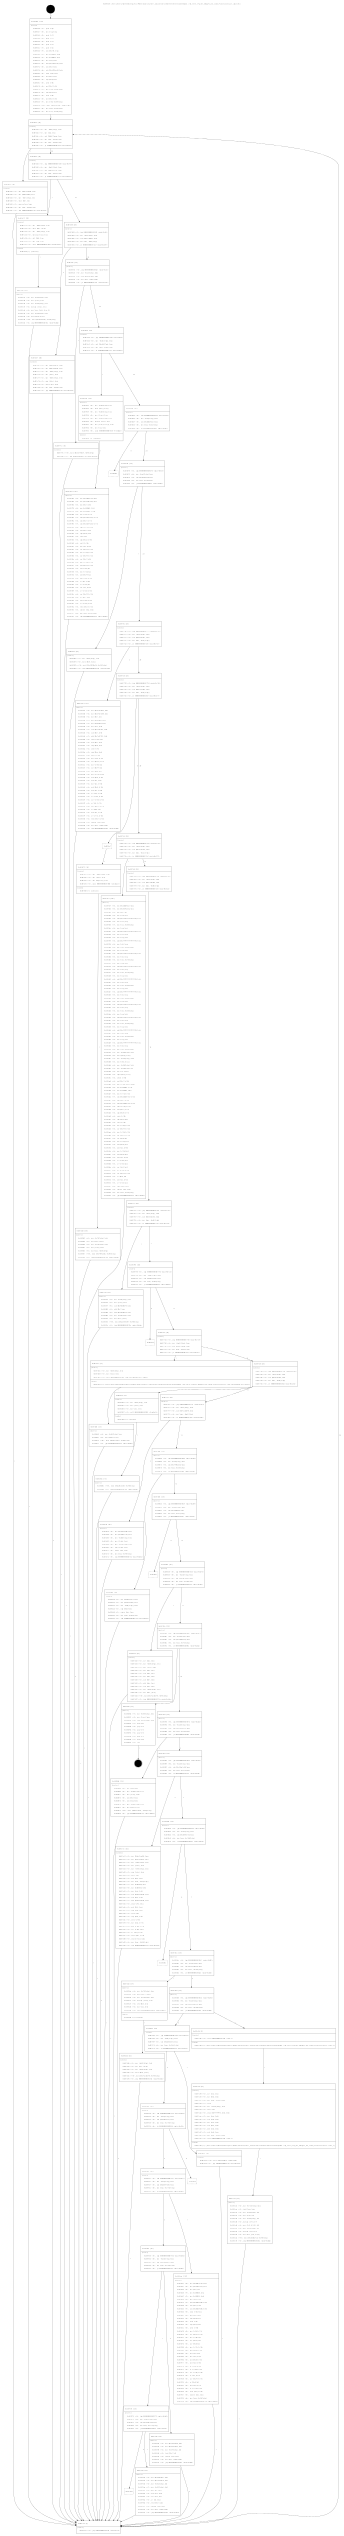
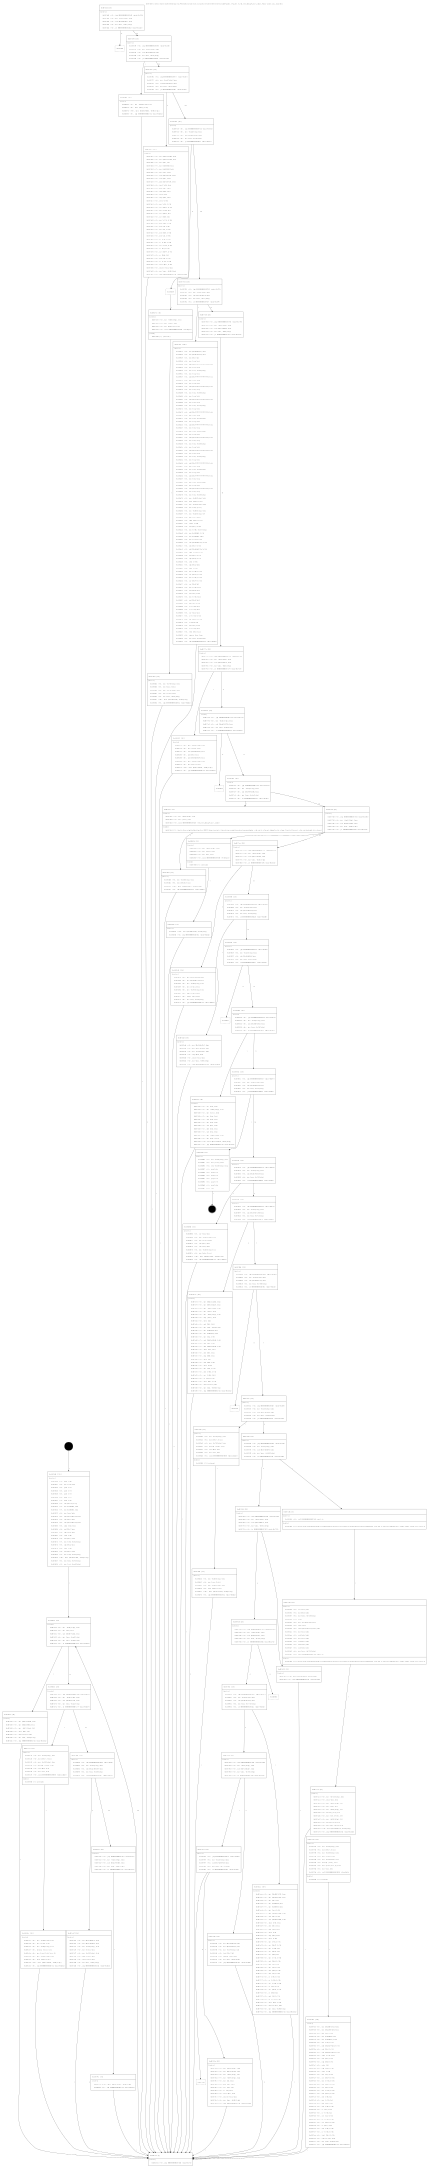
node "0x4016b8 [28]": removed
